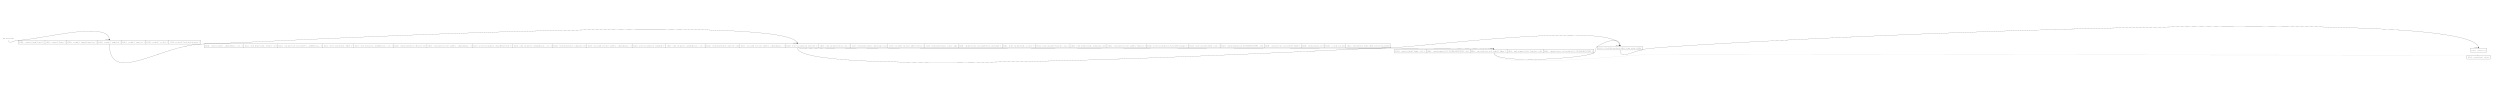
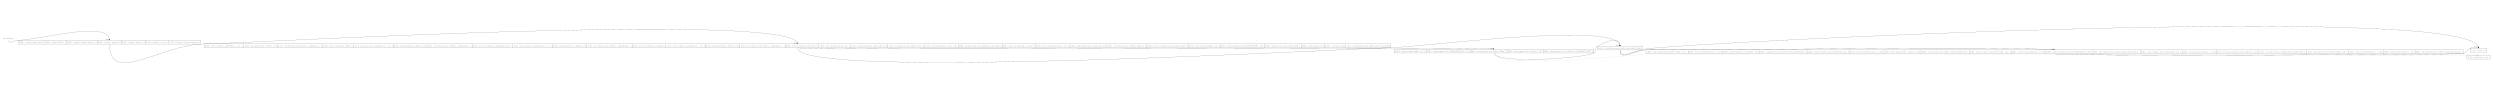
node "53348: read-variable['FunctionPrototype',v17,-]": added
